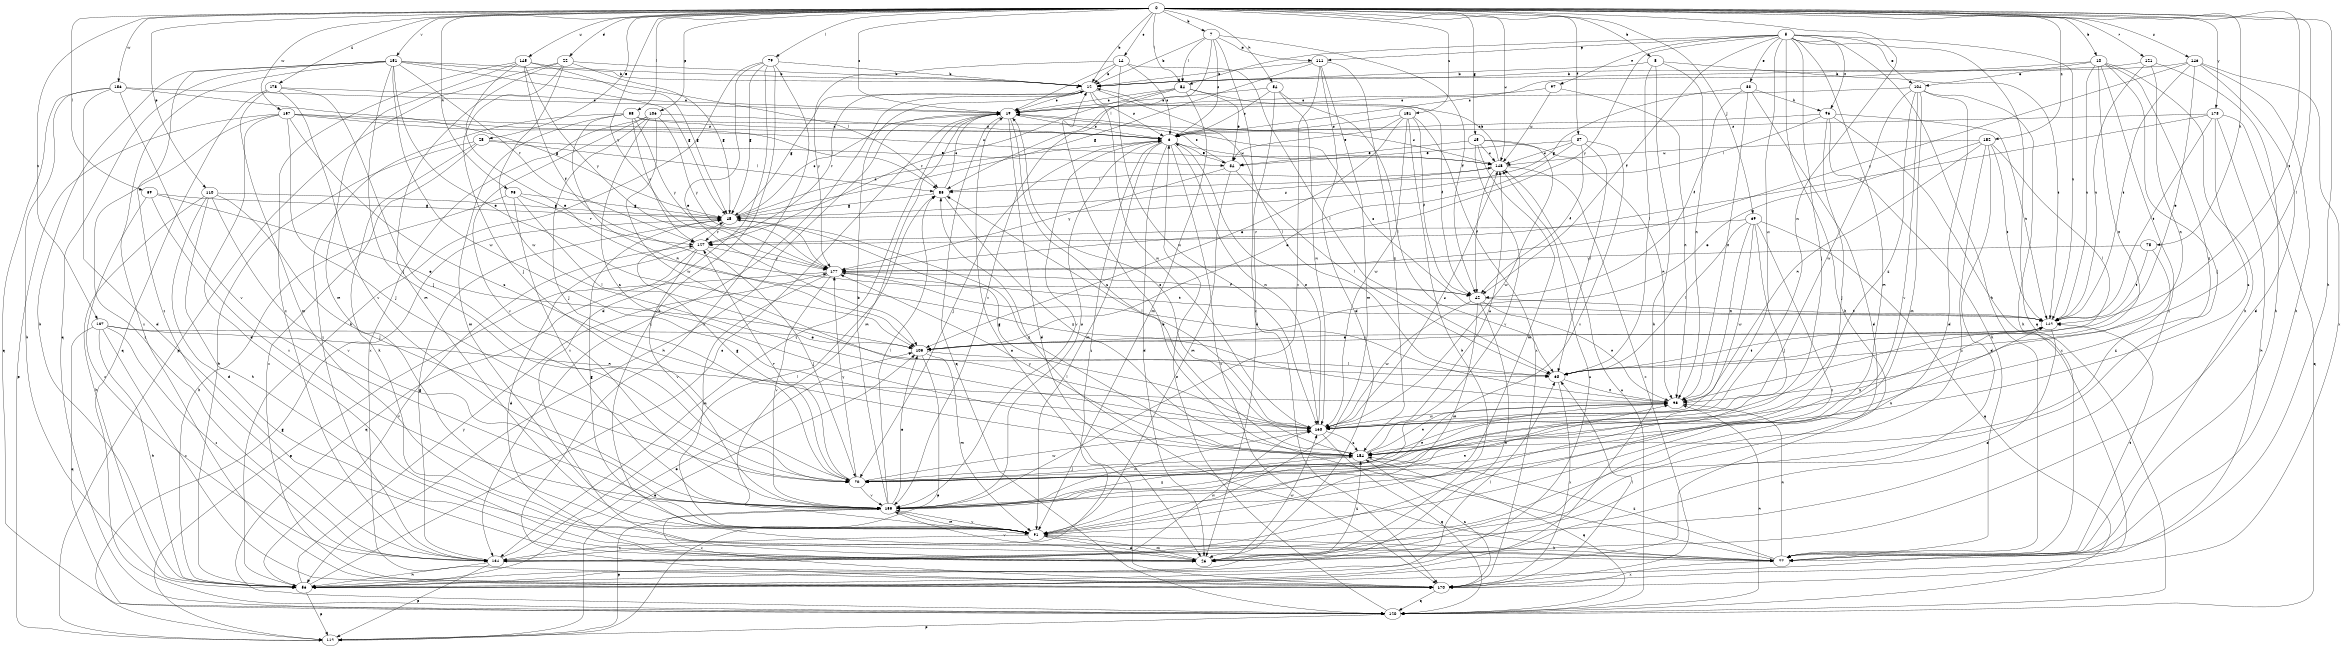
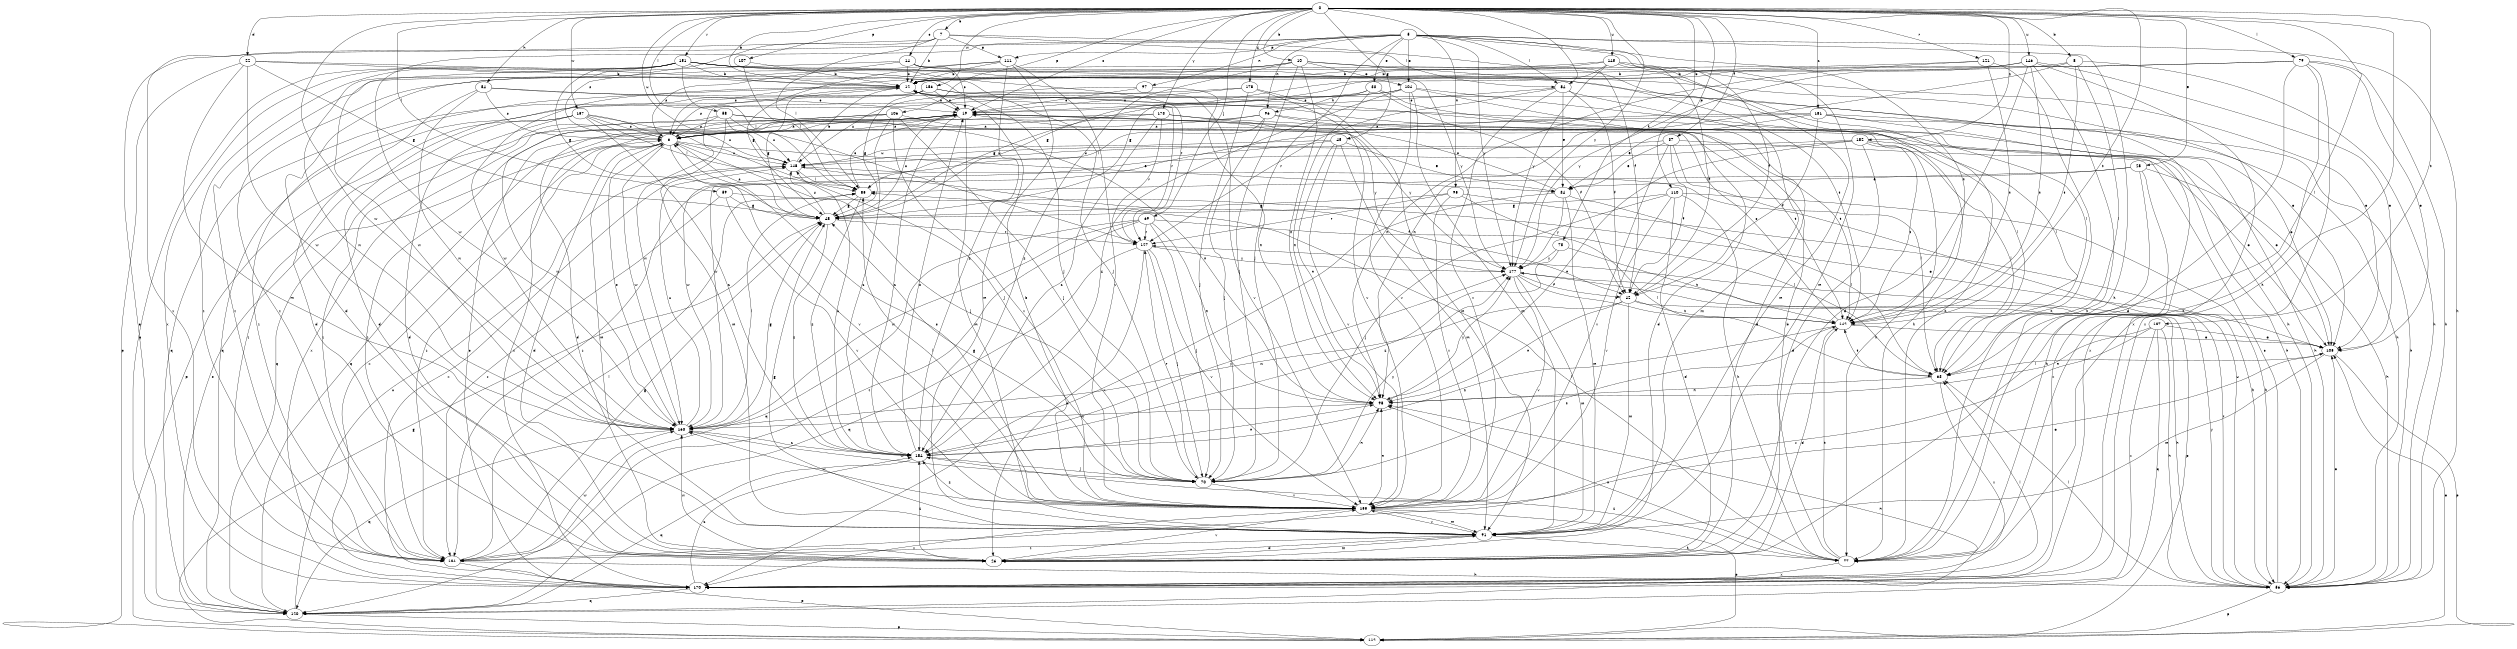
node "107": added
edge "34" -> "170": added, label "x"
